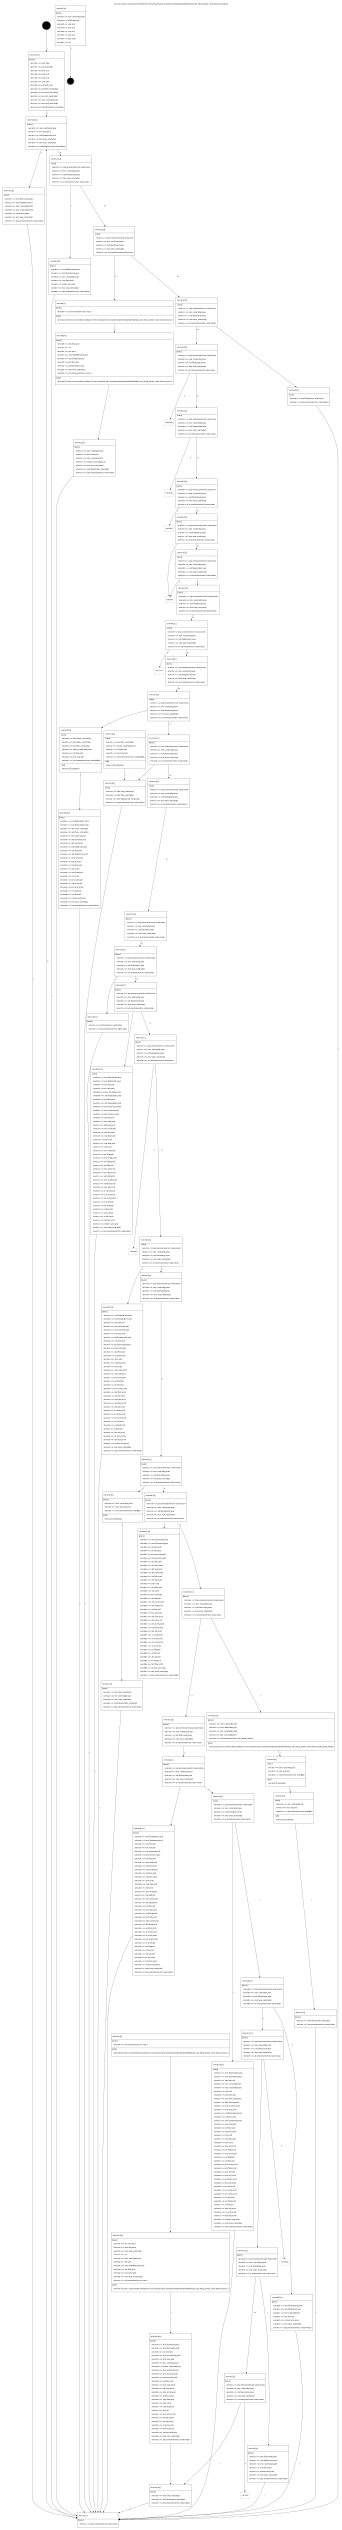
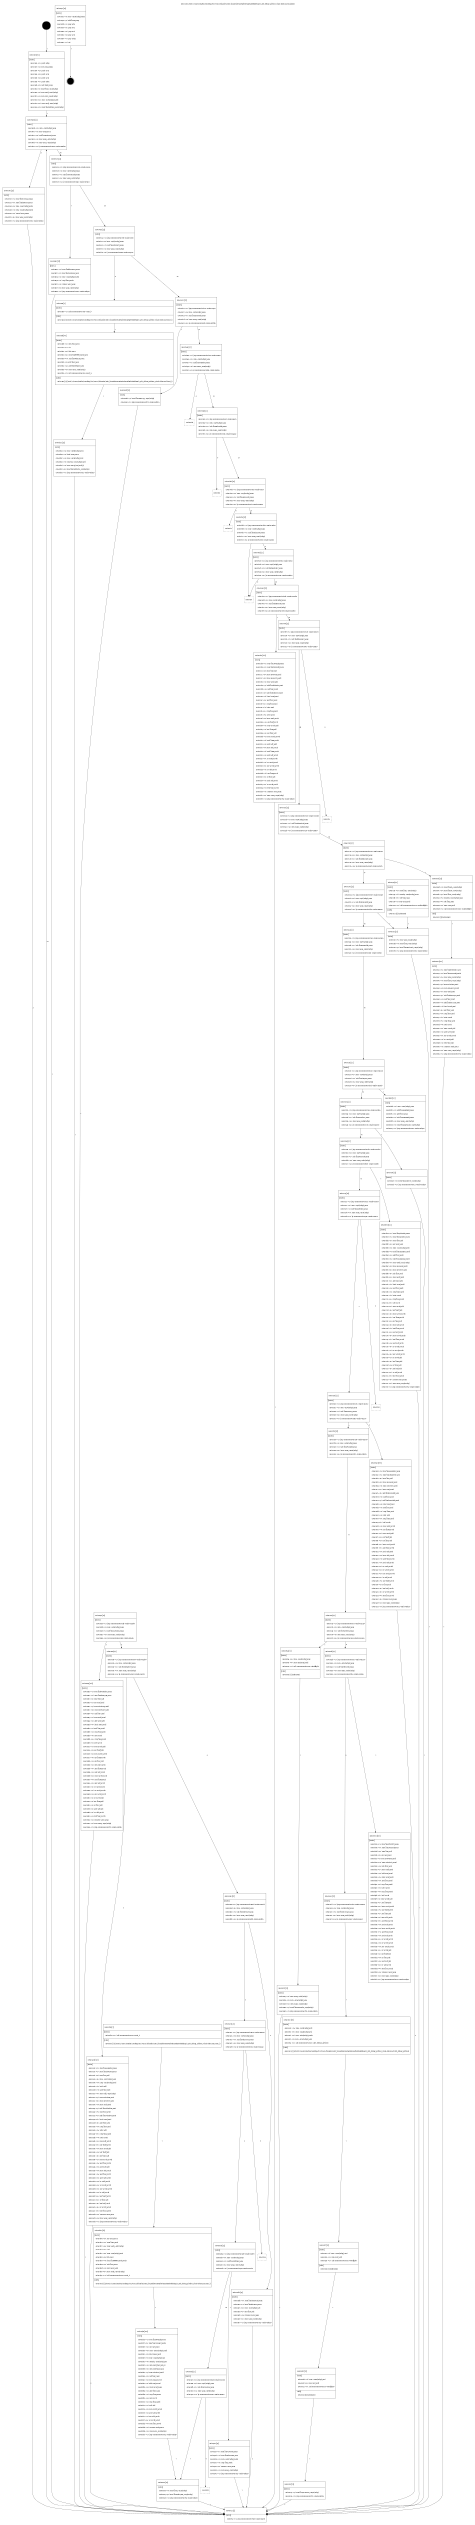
node "0x401cb9 [144]": added
node "0x401ded [31]": added
node "0x40165d [25]": removed
